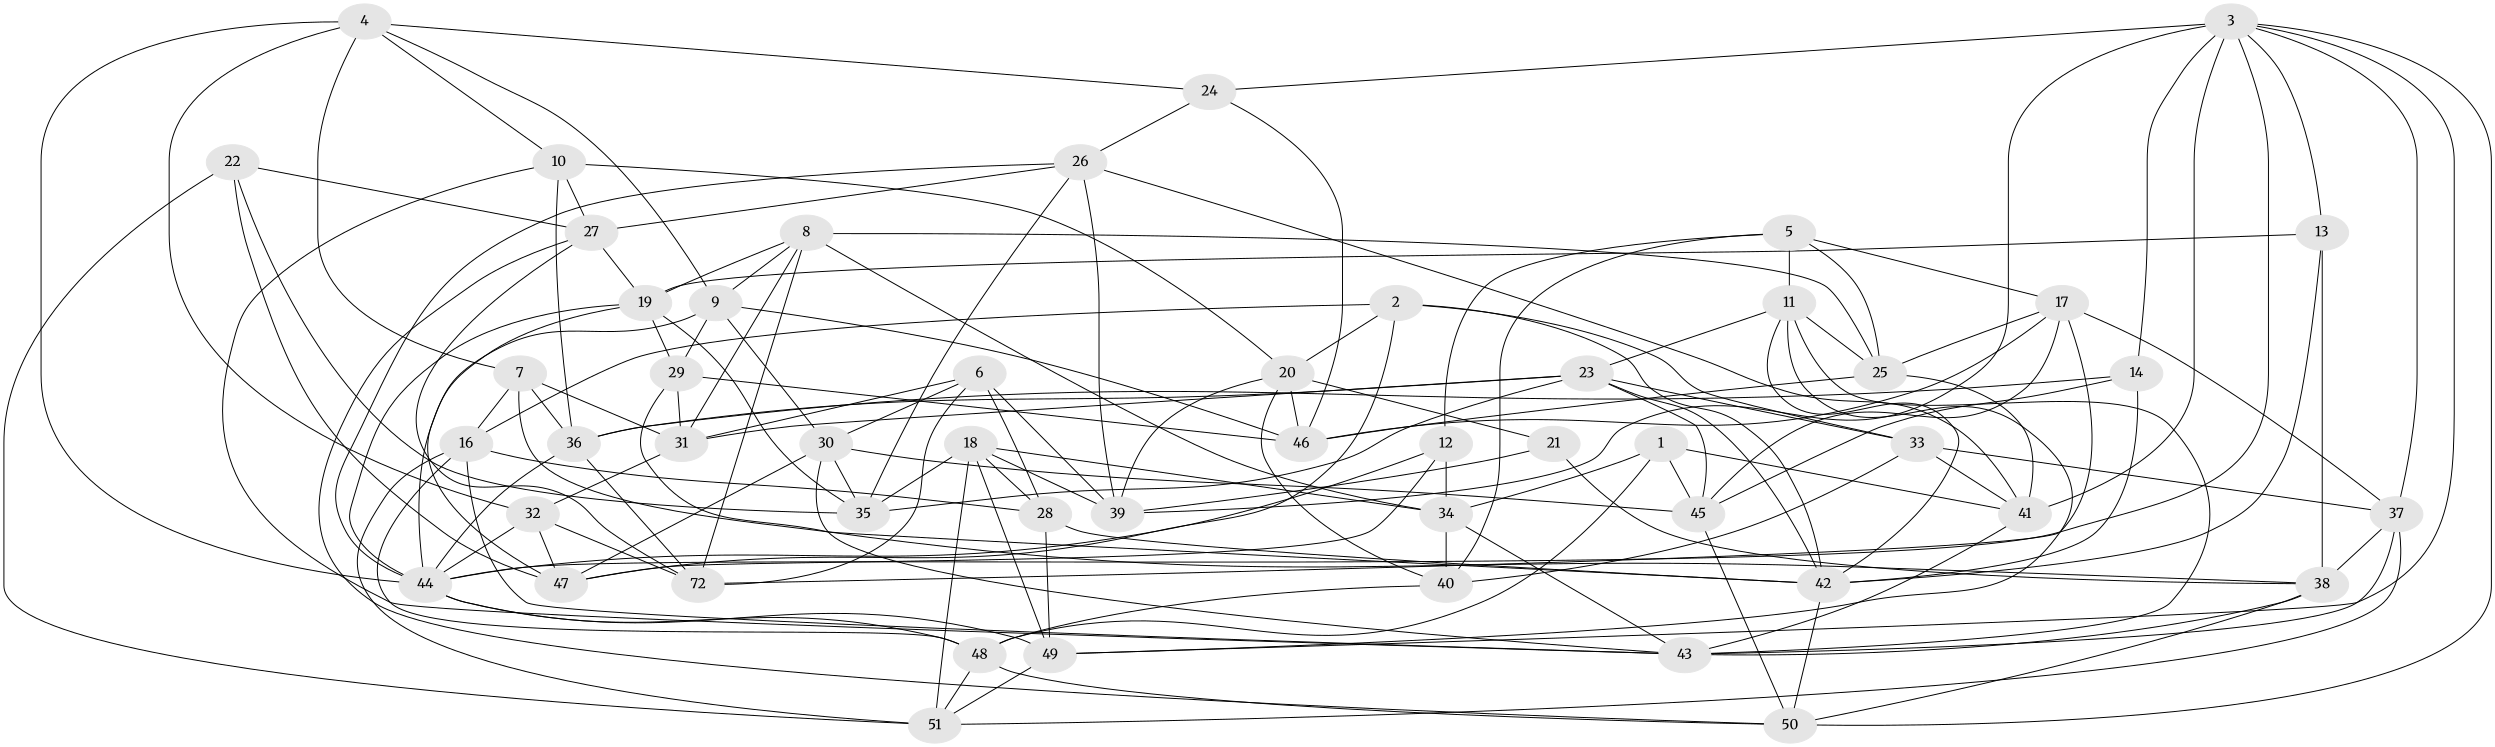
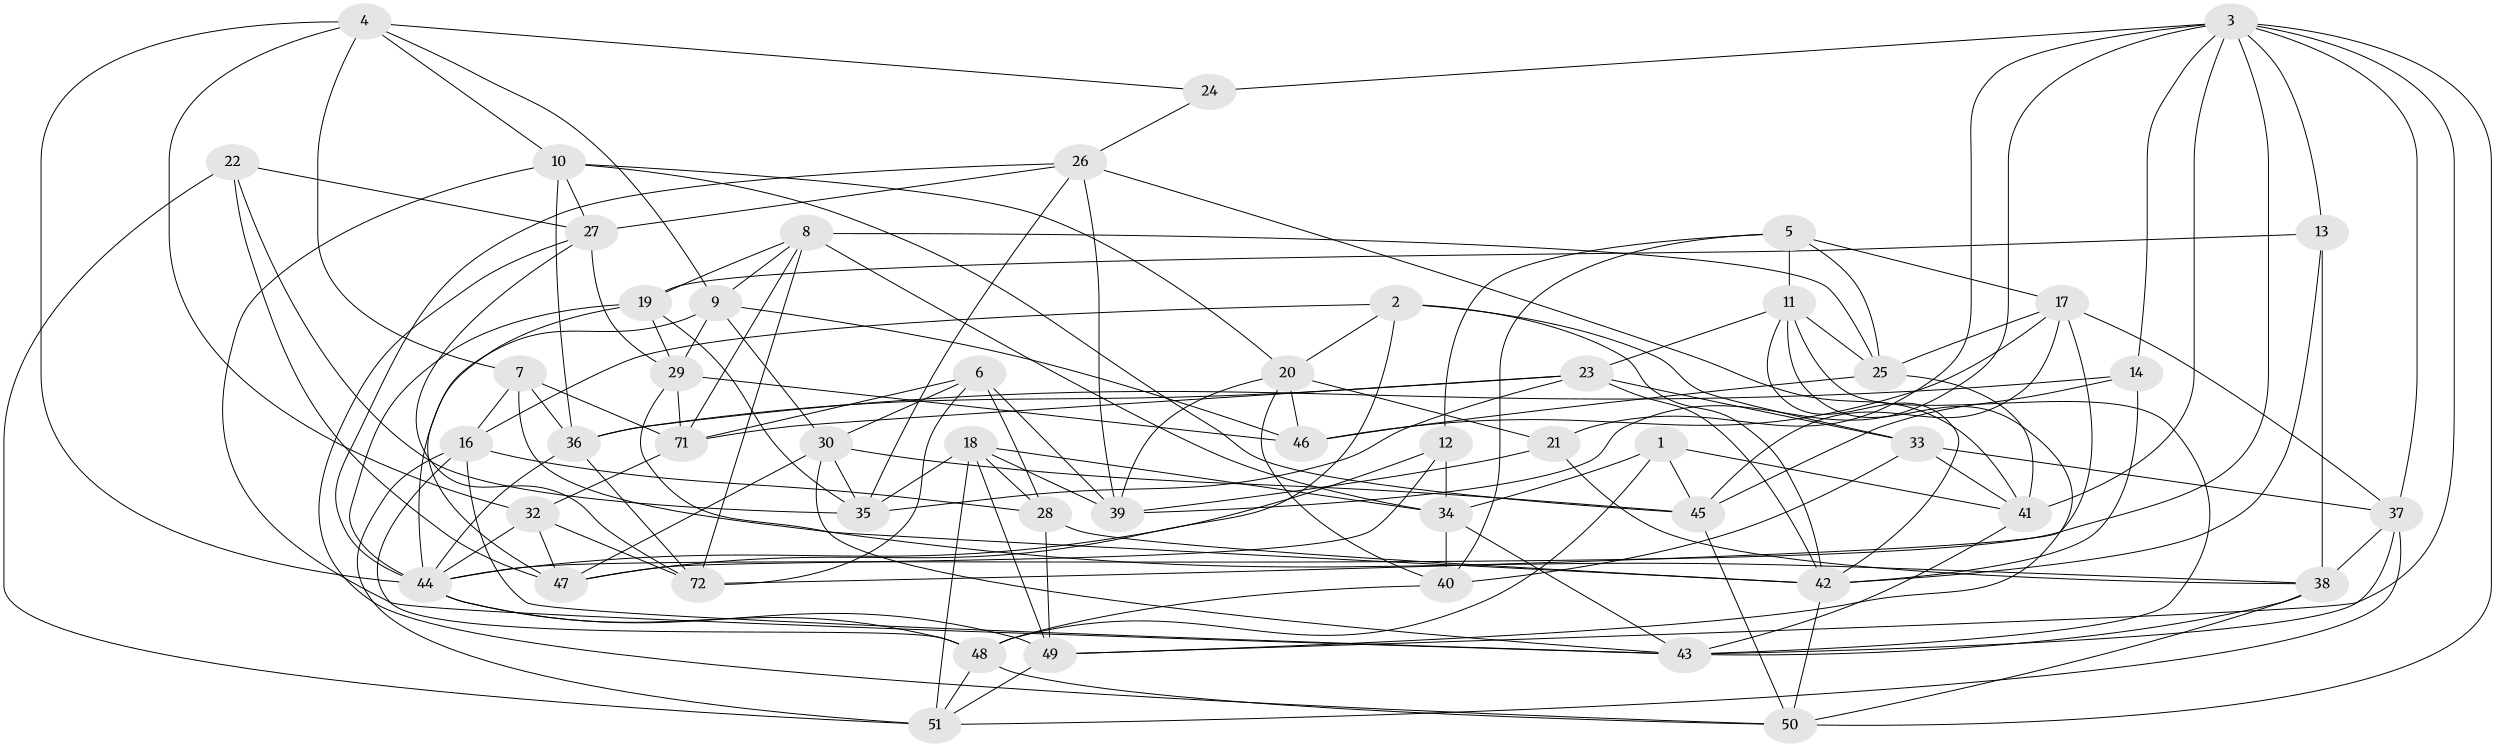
edge "24" -- "46": removed
edge "27" -- "19": now "27" -- "29"
edge "3" -- "21": added
edge "23" -- "45": now "10" -- "45"
node "31": label "31" -> "71"
